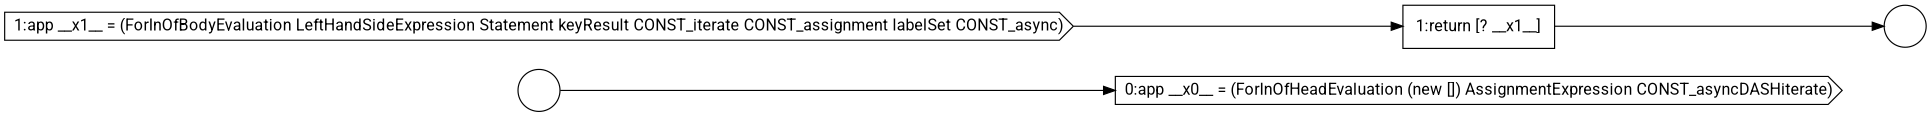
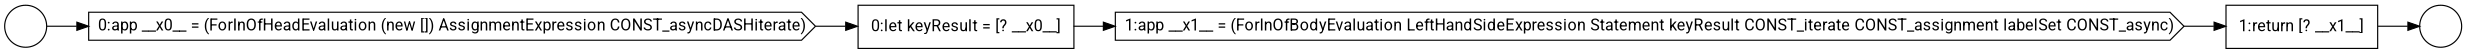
node "0:let keyResult = [? __x0__]": added
